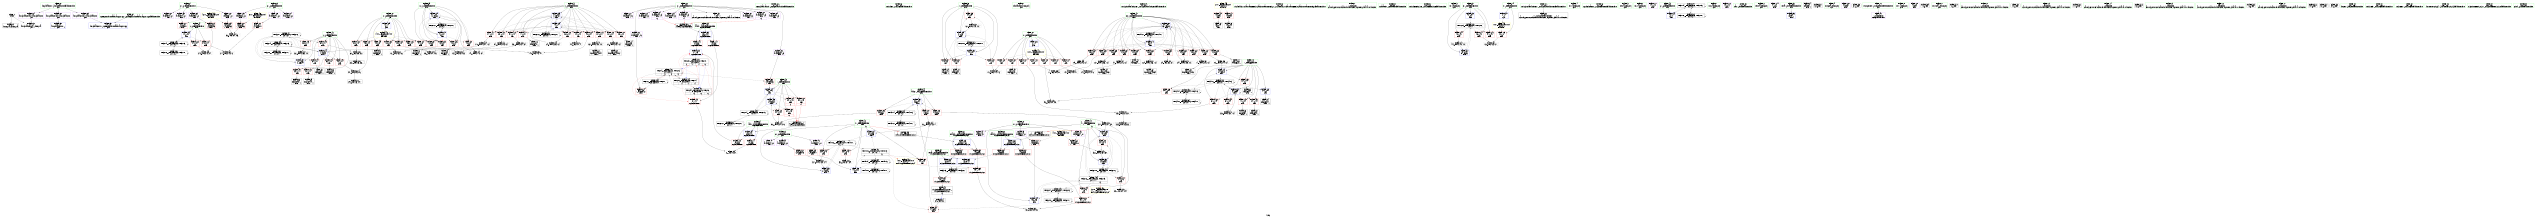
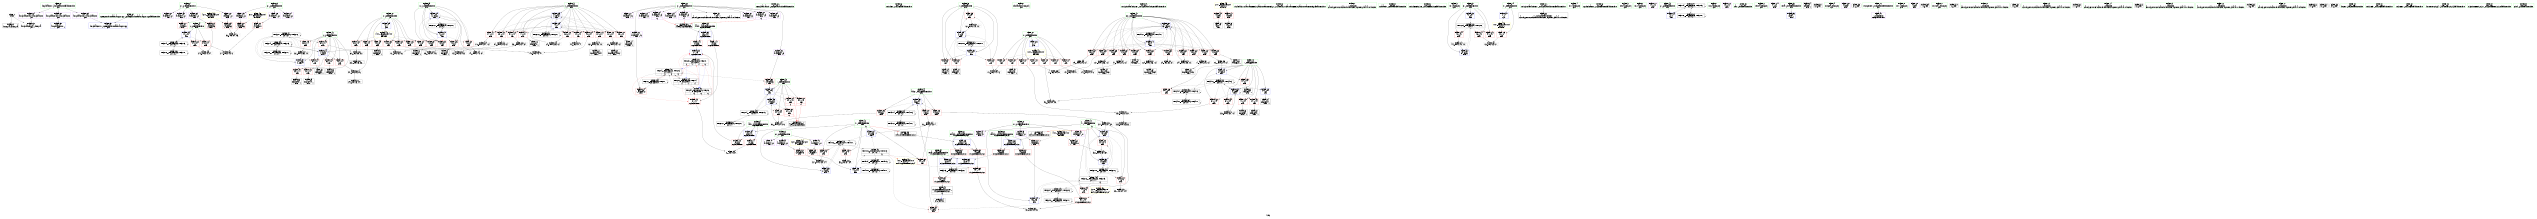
node "NodeID: 464": added
